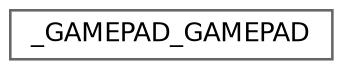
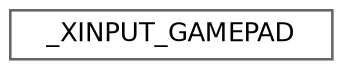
node "_GAMEPAD_GAMEPAD": label "_GAMEPAD_GAMEPAD" -> "_XINPUT_GAMEPAD"
